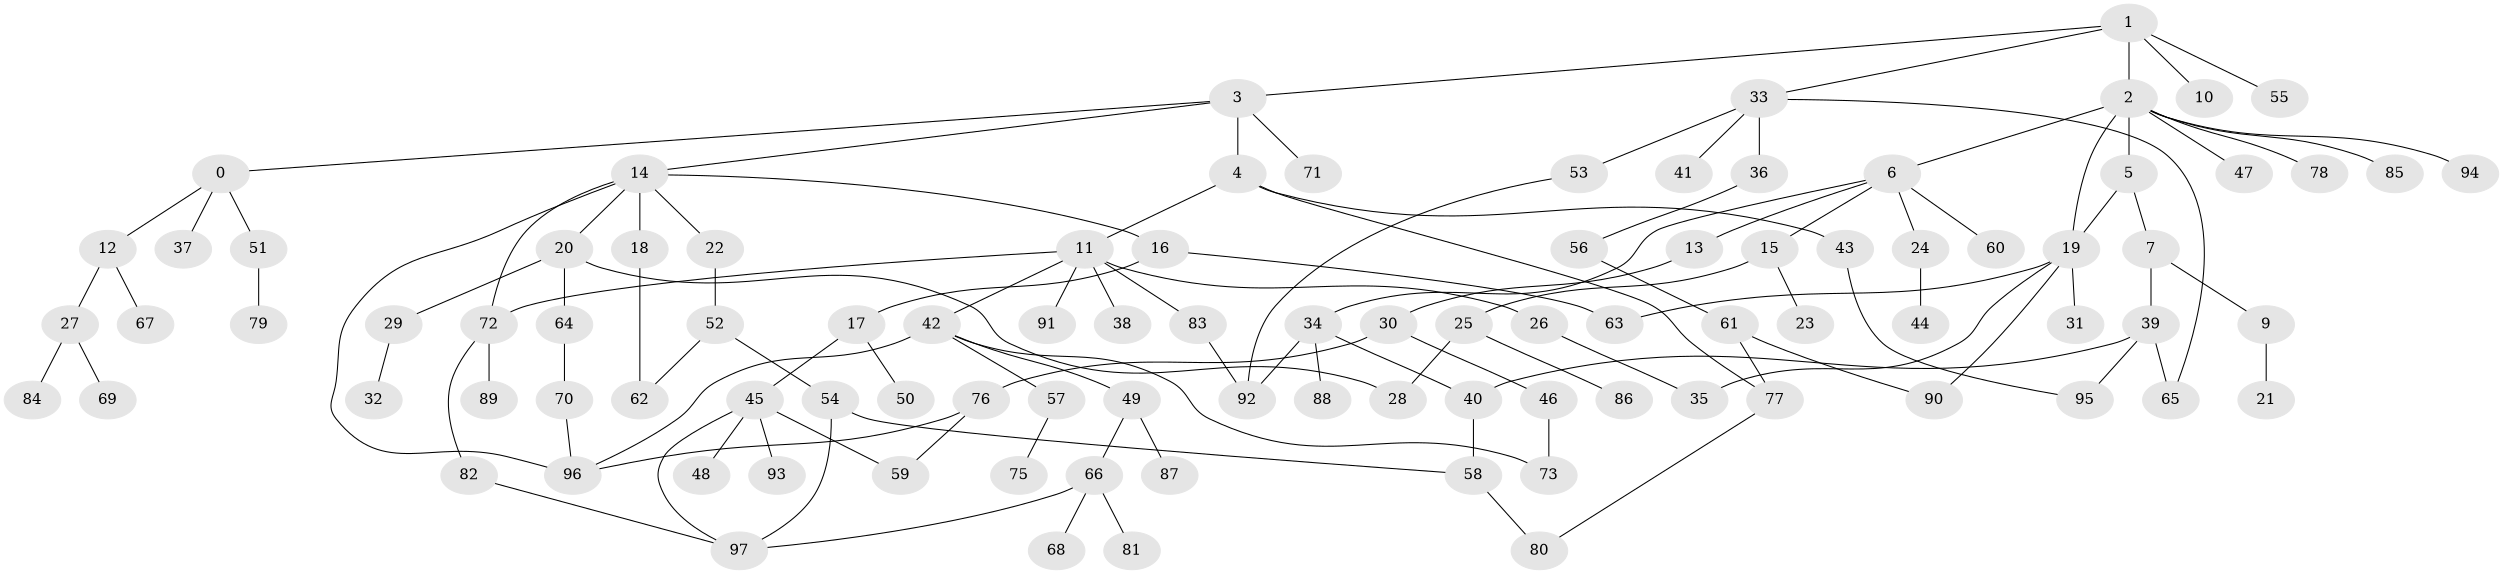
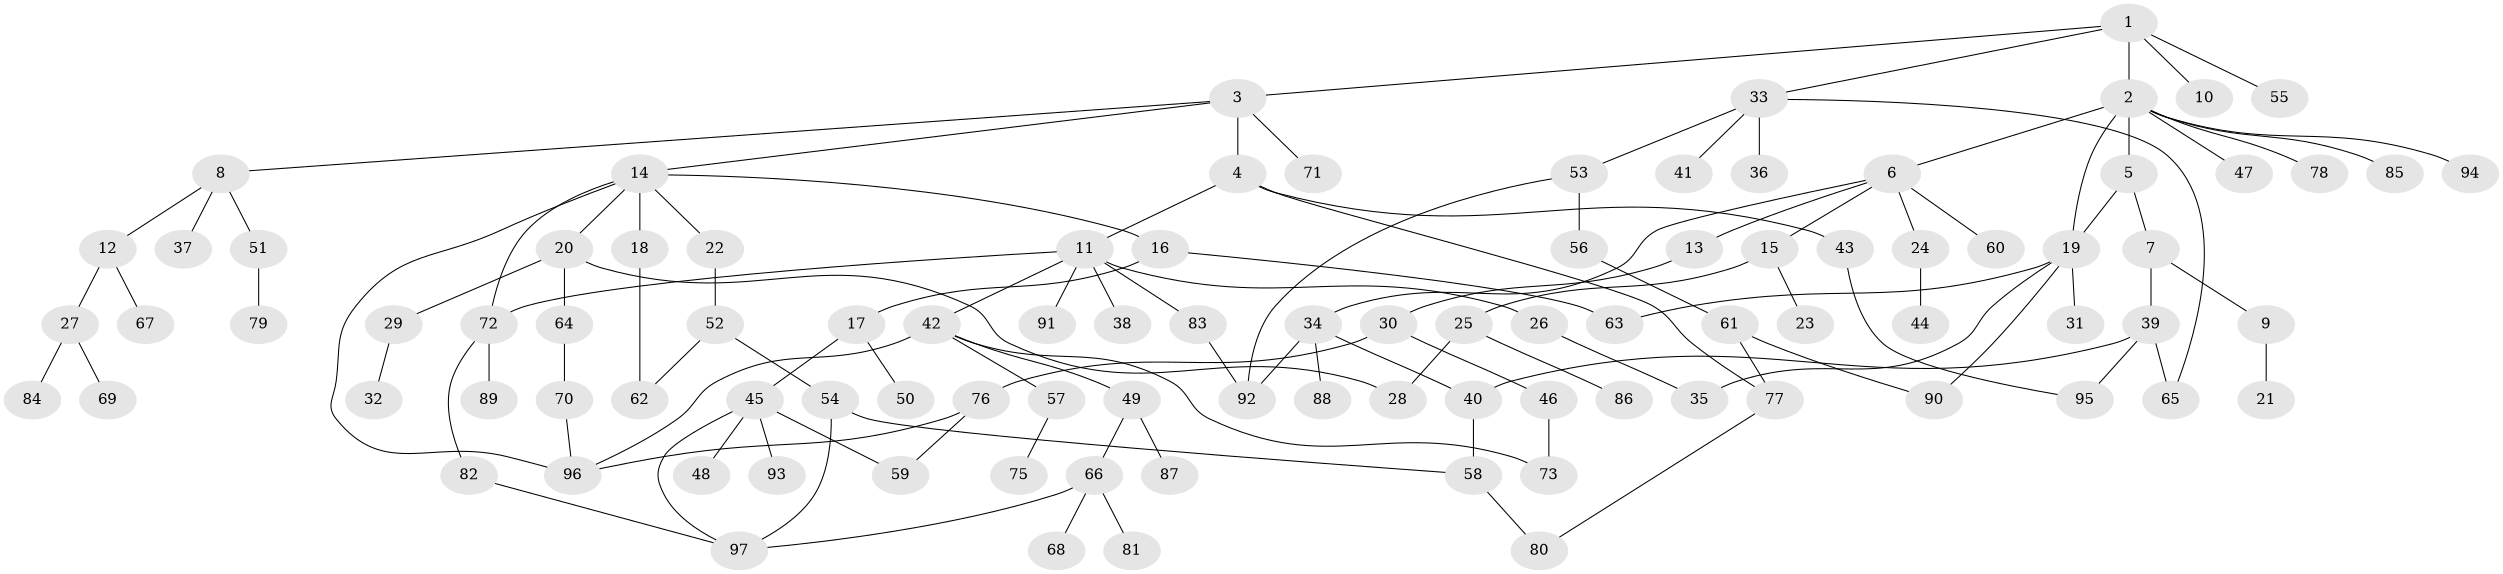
node "0": label "0" -> "8"
edge "36" -- "56": now "53" -- "56"
